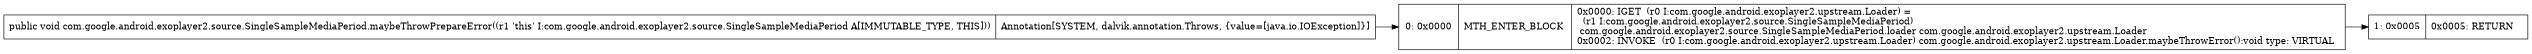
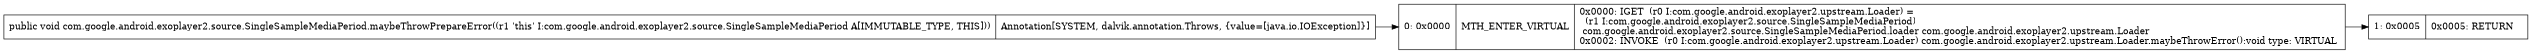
node "0: 0x0000": text "MTH_ENTER_BLOCK" -> "MTH_ENTER_VIRTUAL"
